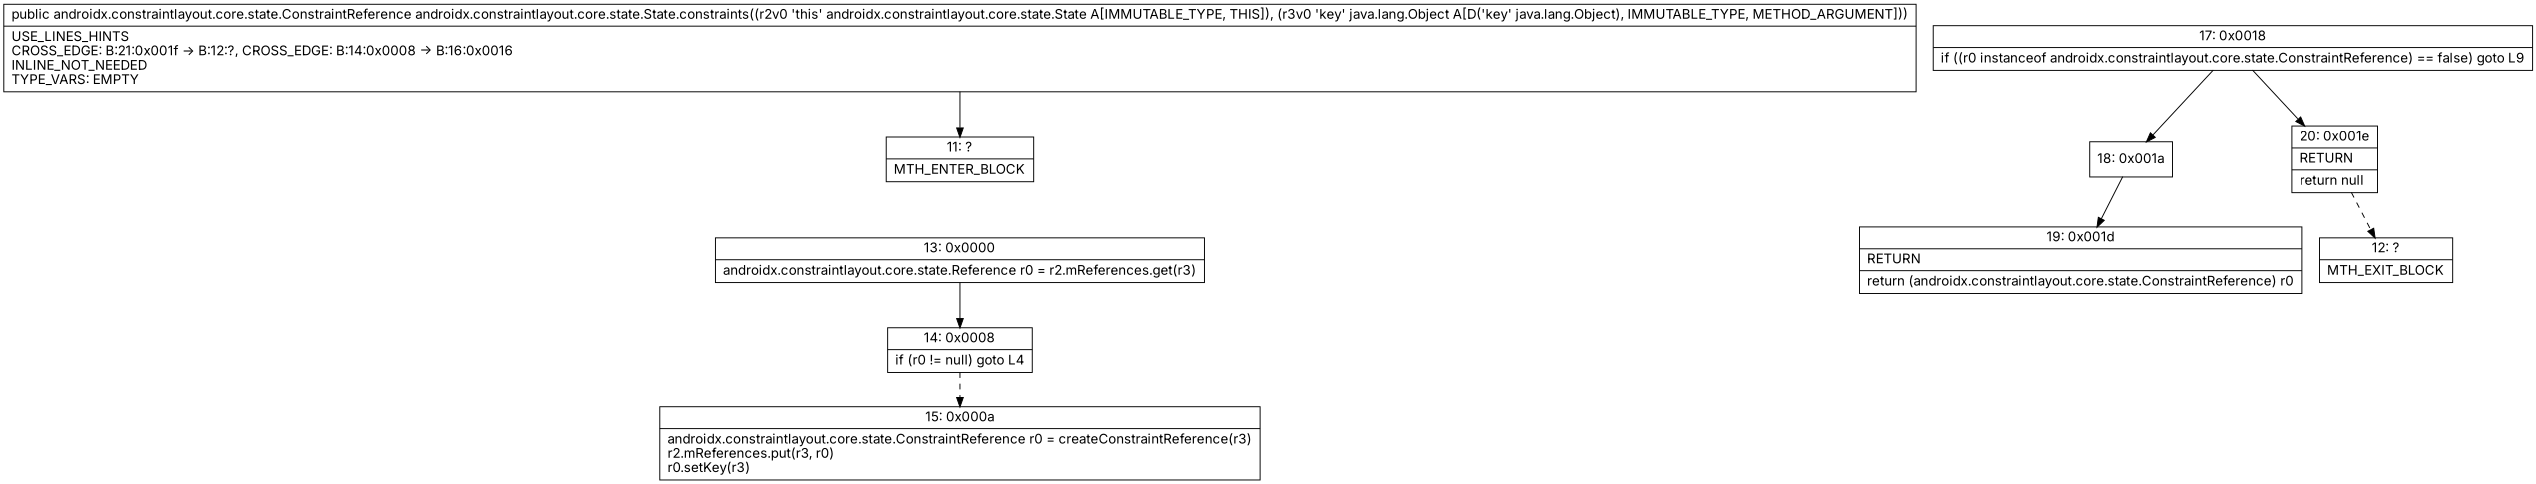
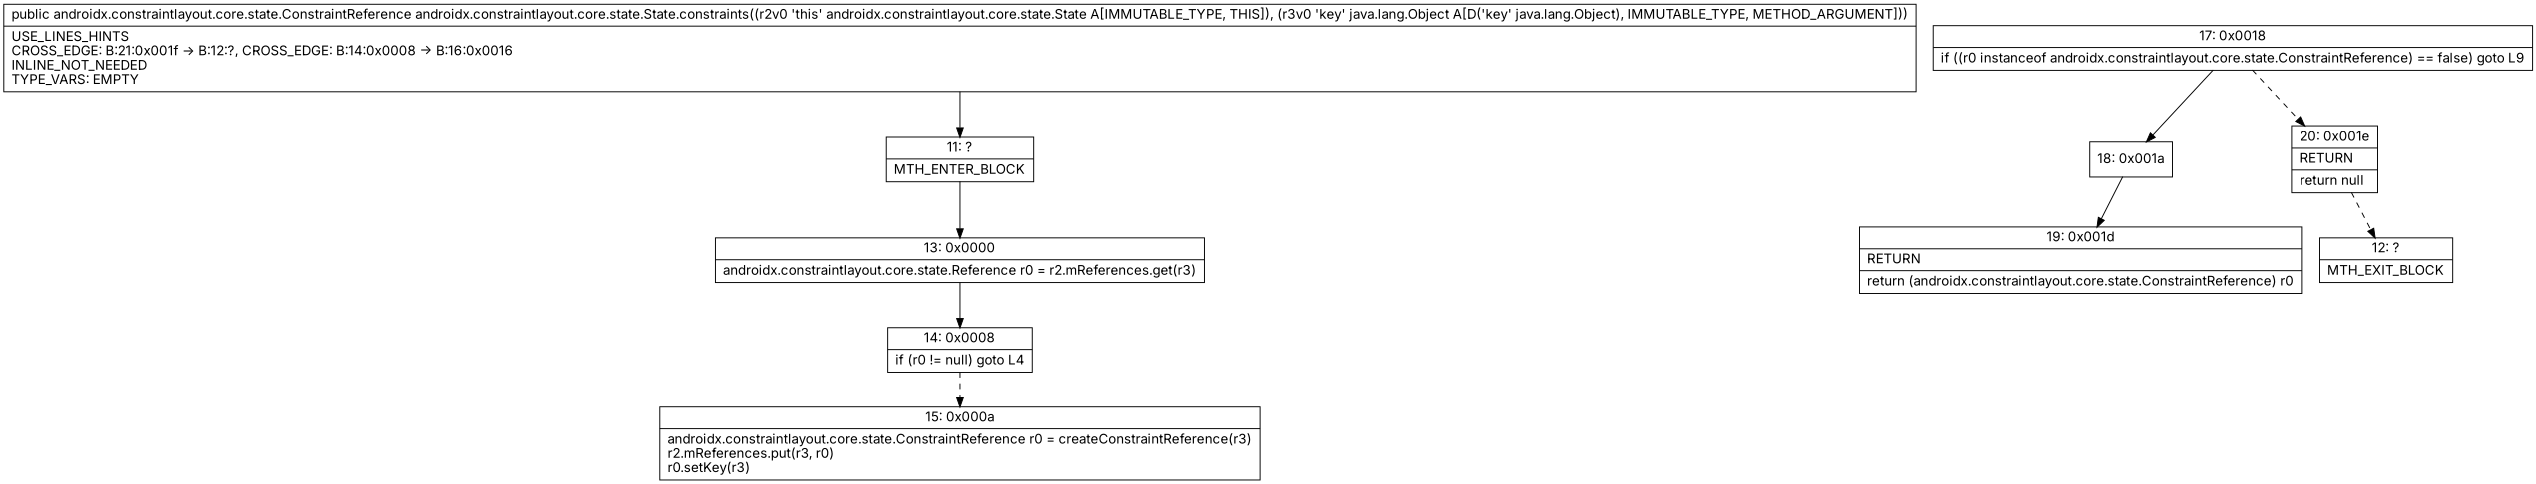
edge "17: 0x0018" -> "20: 0x001e": style solid -> dashed
edge "11: ?" -> "13: 0x0000": added
